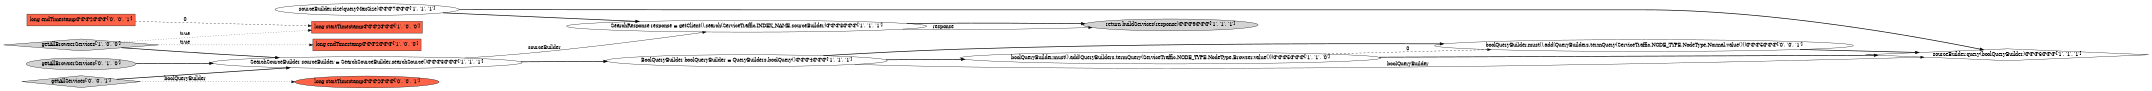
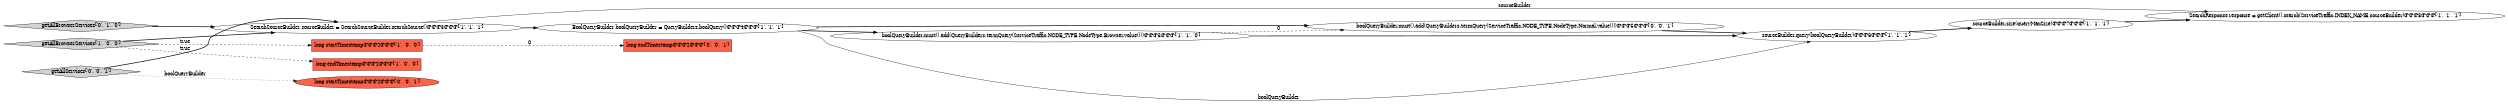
edge "sourceBuilder.size(queryMaxSize)@@@7@@@['1', '1', '1']" -> "sourceBuilder.query(boolQueryBuilder)@@@6@@@['1', '1', '1']": reversed
edge "long endTimestamp@@@2@@@['0', '0', '1']" -> "long startTimestamp@@@2@@@['1', '0', '0']": reversed
node "return buildServices(response)@@@9@@@['1', '1', '1']": removed
edge "getAllBrowserServices['1', '0', '0']" -> "long startTimestamp@@@2@@@['1', '0', '0']": style dotted -> dashed
edge "getAllBrowserServices['1', '0', '0']" -> "long endTimestamp@@@2@@@['1', '0', '0']": style dotted -> dashed
node "sourceBuilder.query(boolQueryBuilder)@@@6@@@['1', '1', '1']": shape diamond -> ellipse
node "getAllBrowserServices['0', '1', '0']": shape ellipse -> diamond
